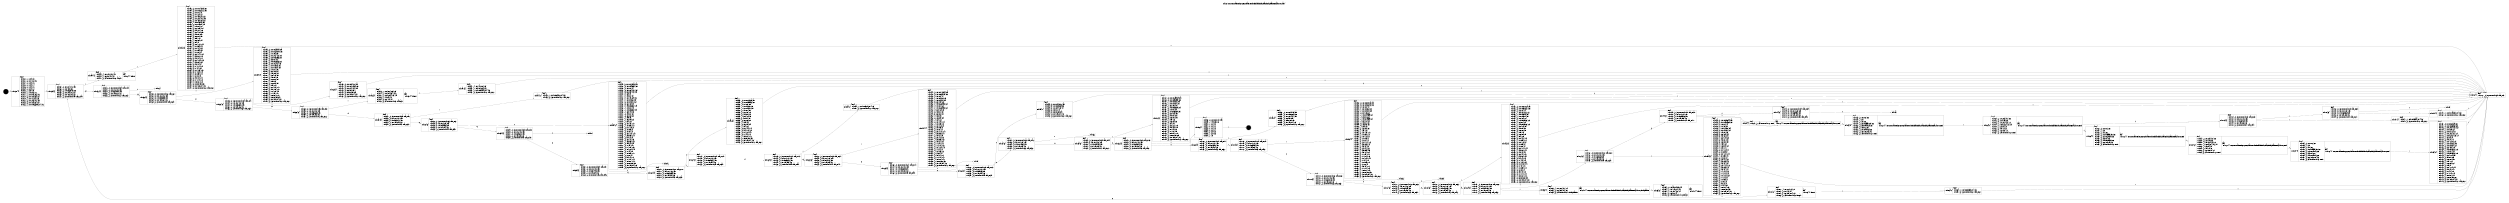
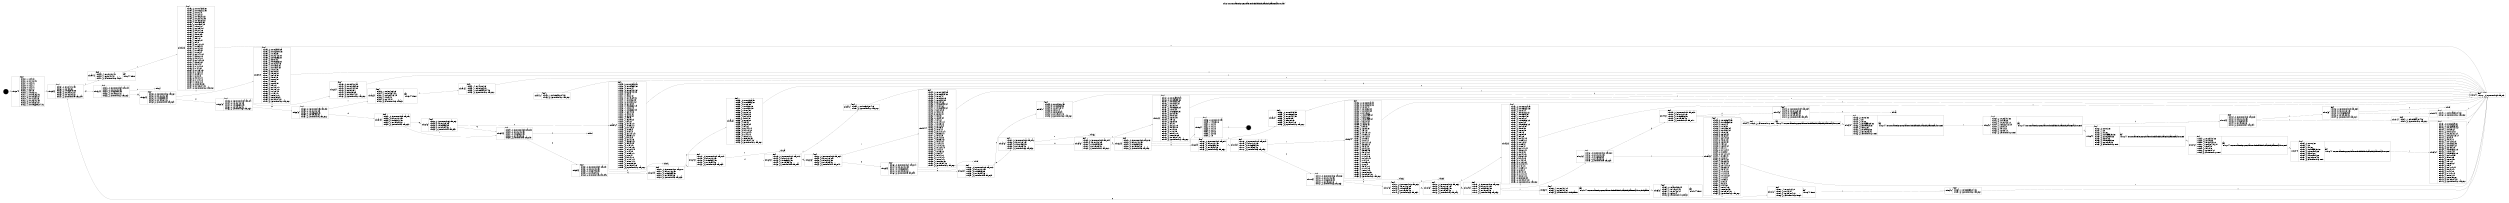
edge "0x4015a7 [25]" -> "0x401a4c [12]": now "0x4015a7 [25]" -> "0x4015d9 [25]"
node "0x4018a9": added
